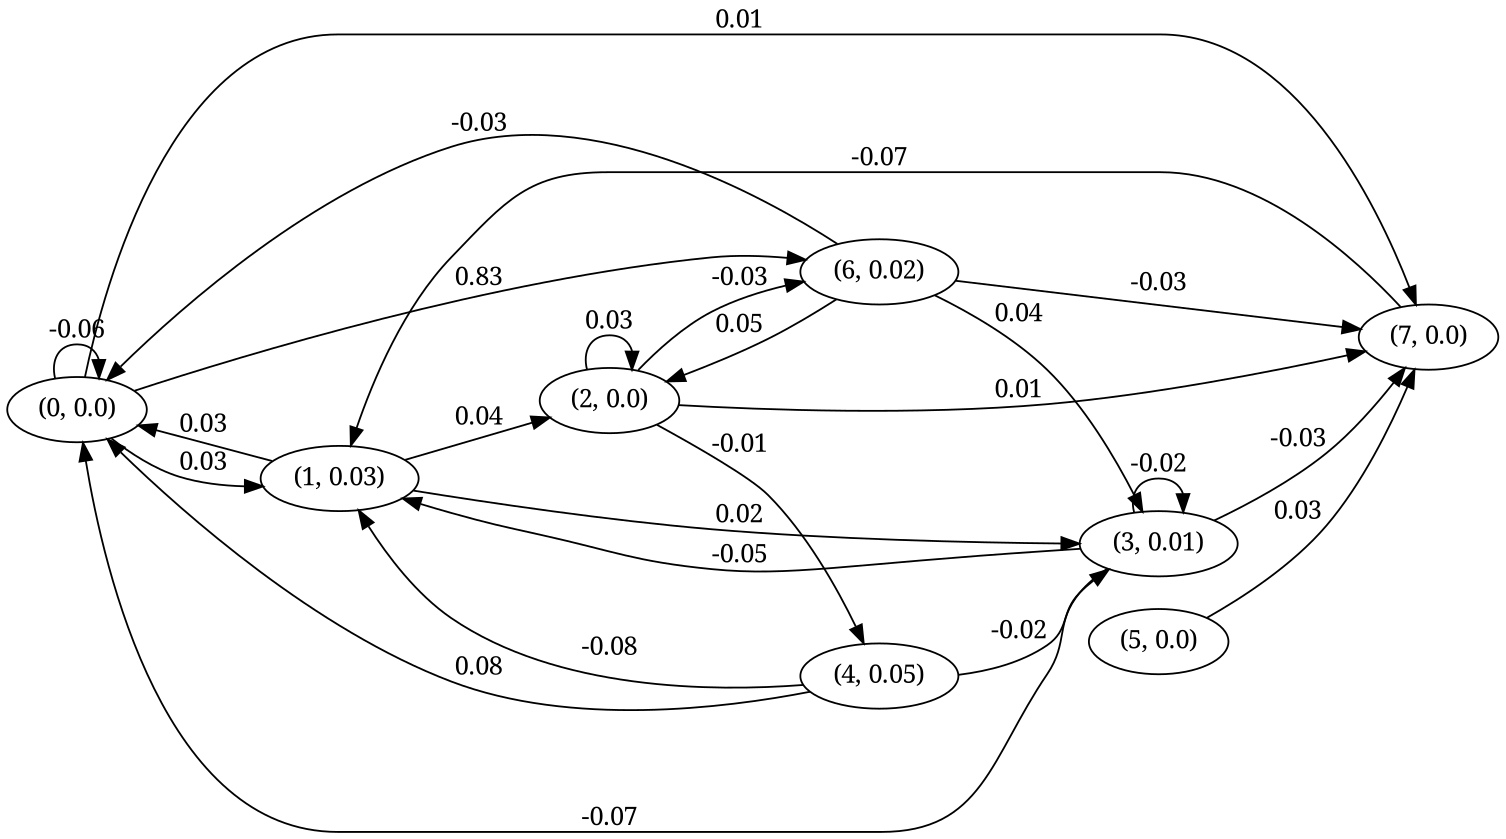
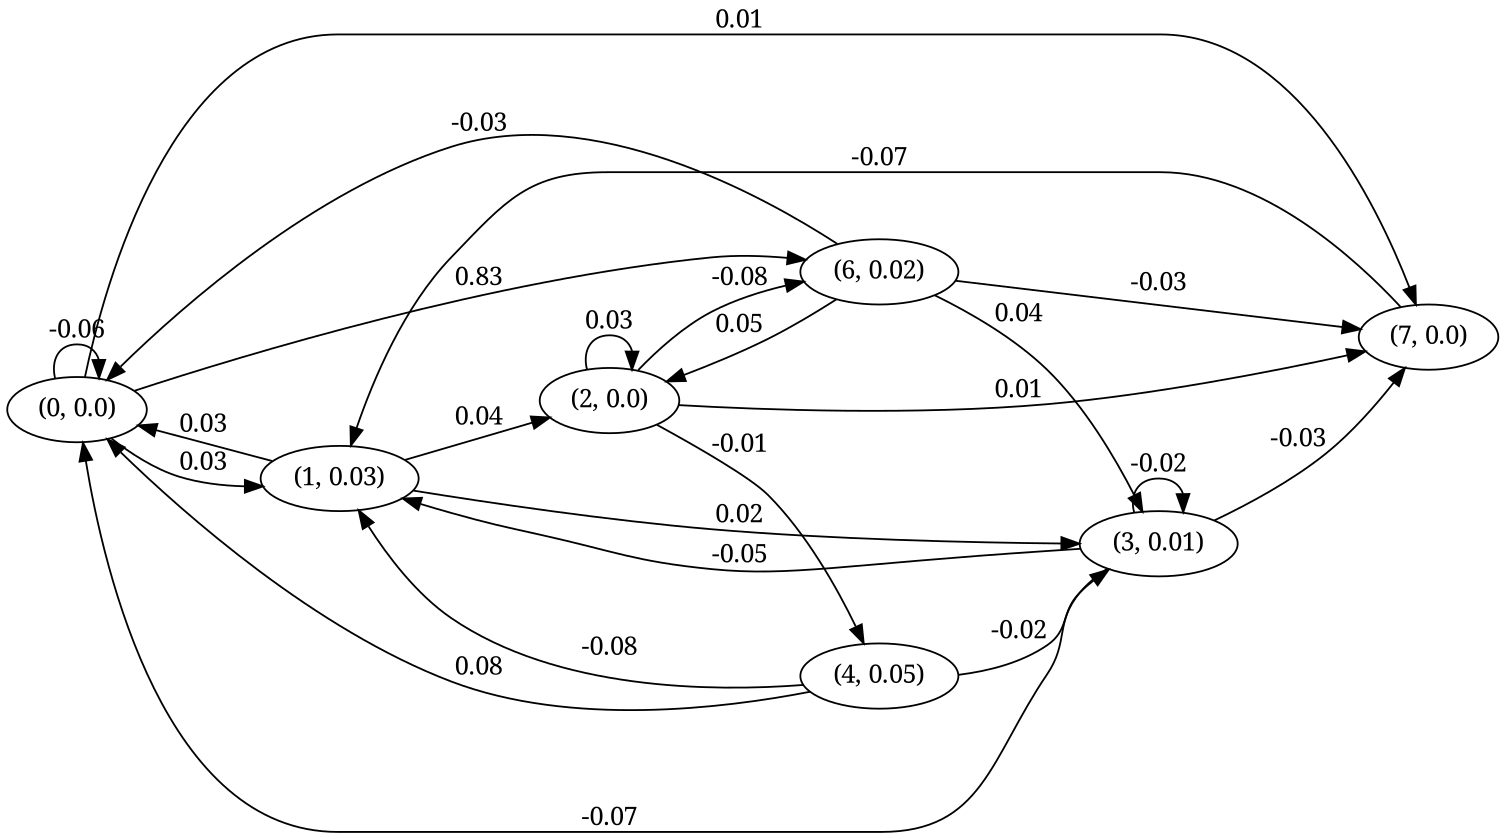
edge "(2, 0.0)" -> "(6, 0.02)": label "-0.03" -> "-0.08"
node "(5, 0.0)": removed
